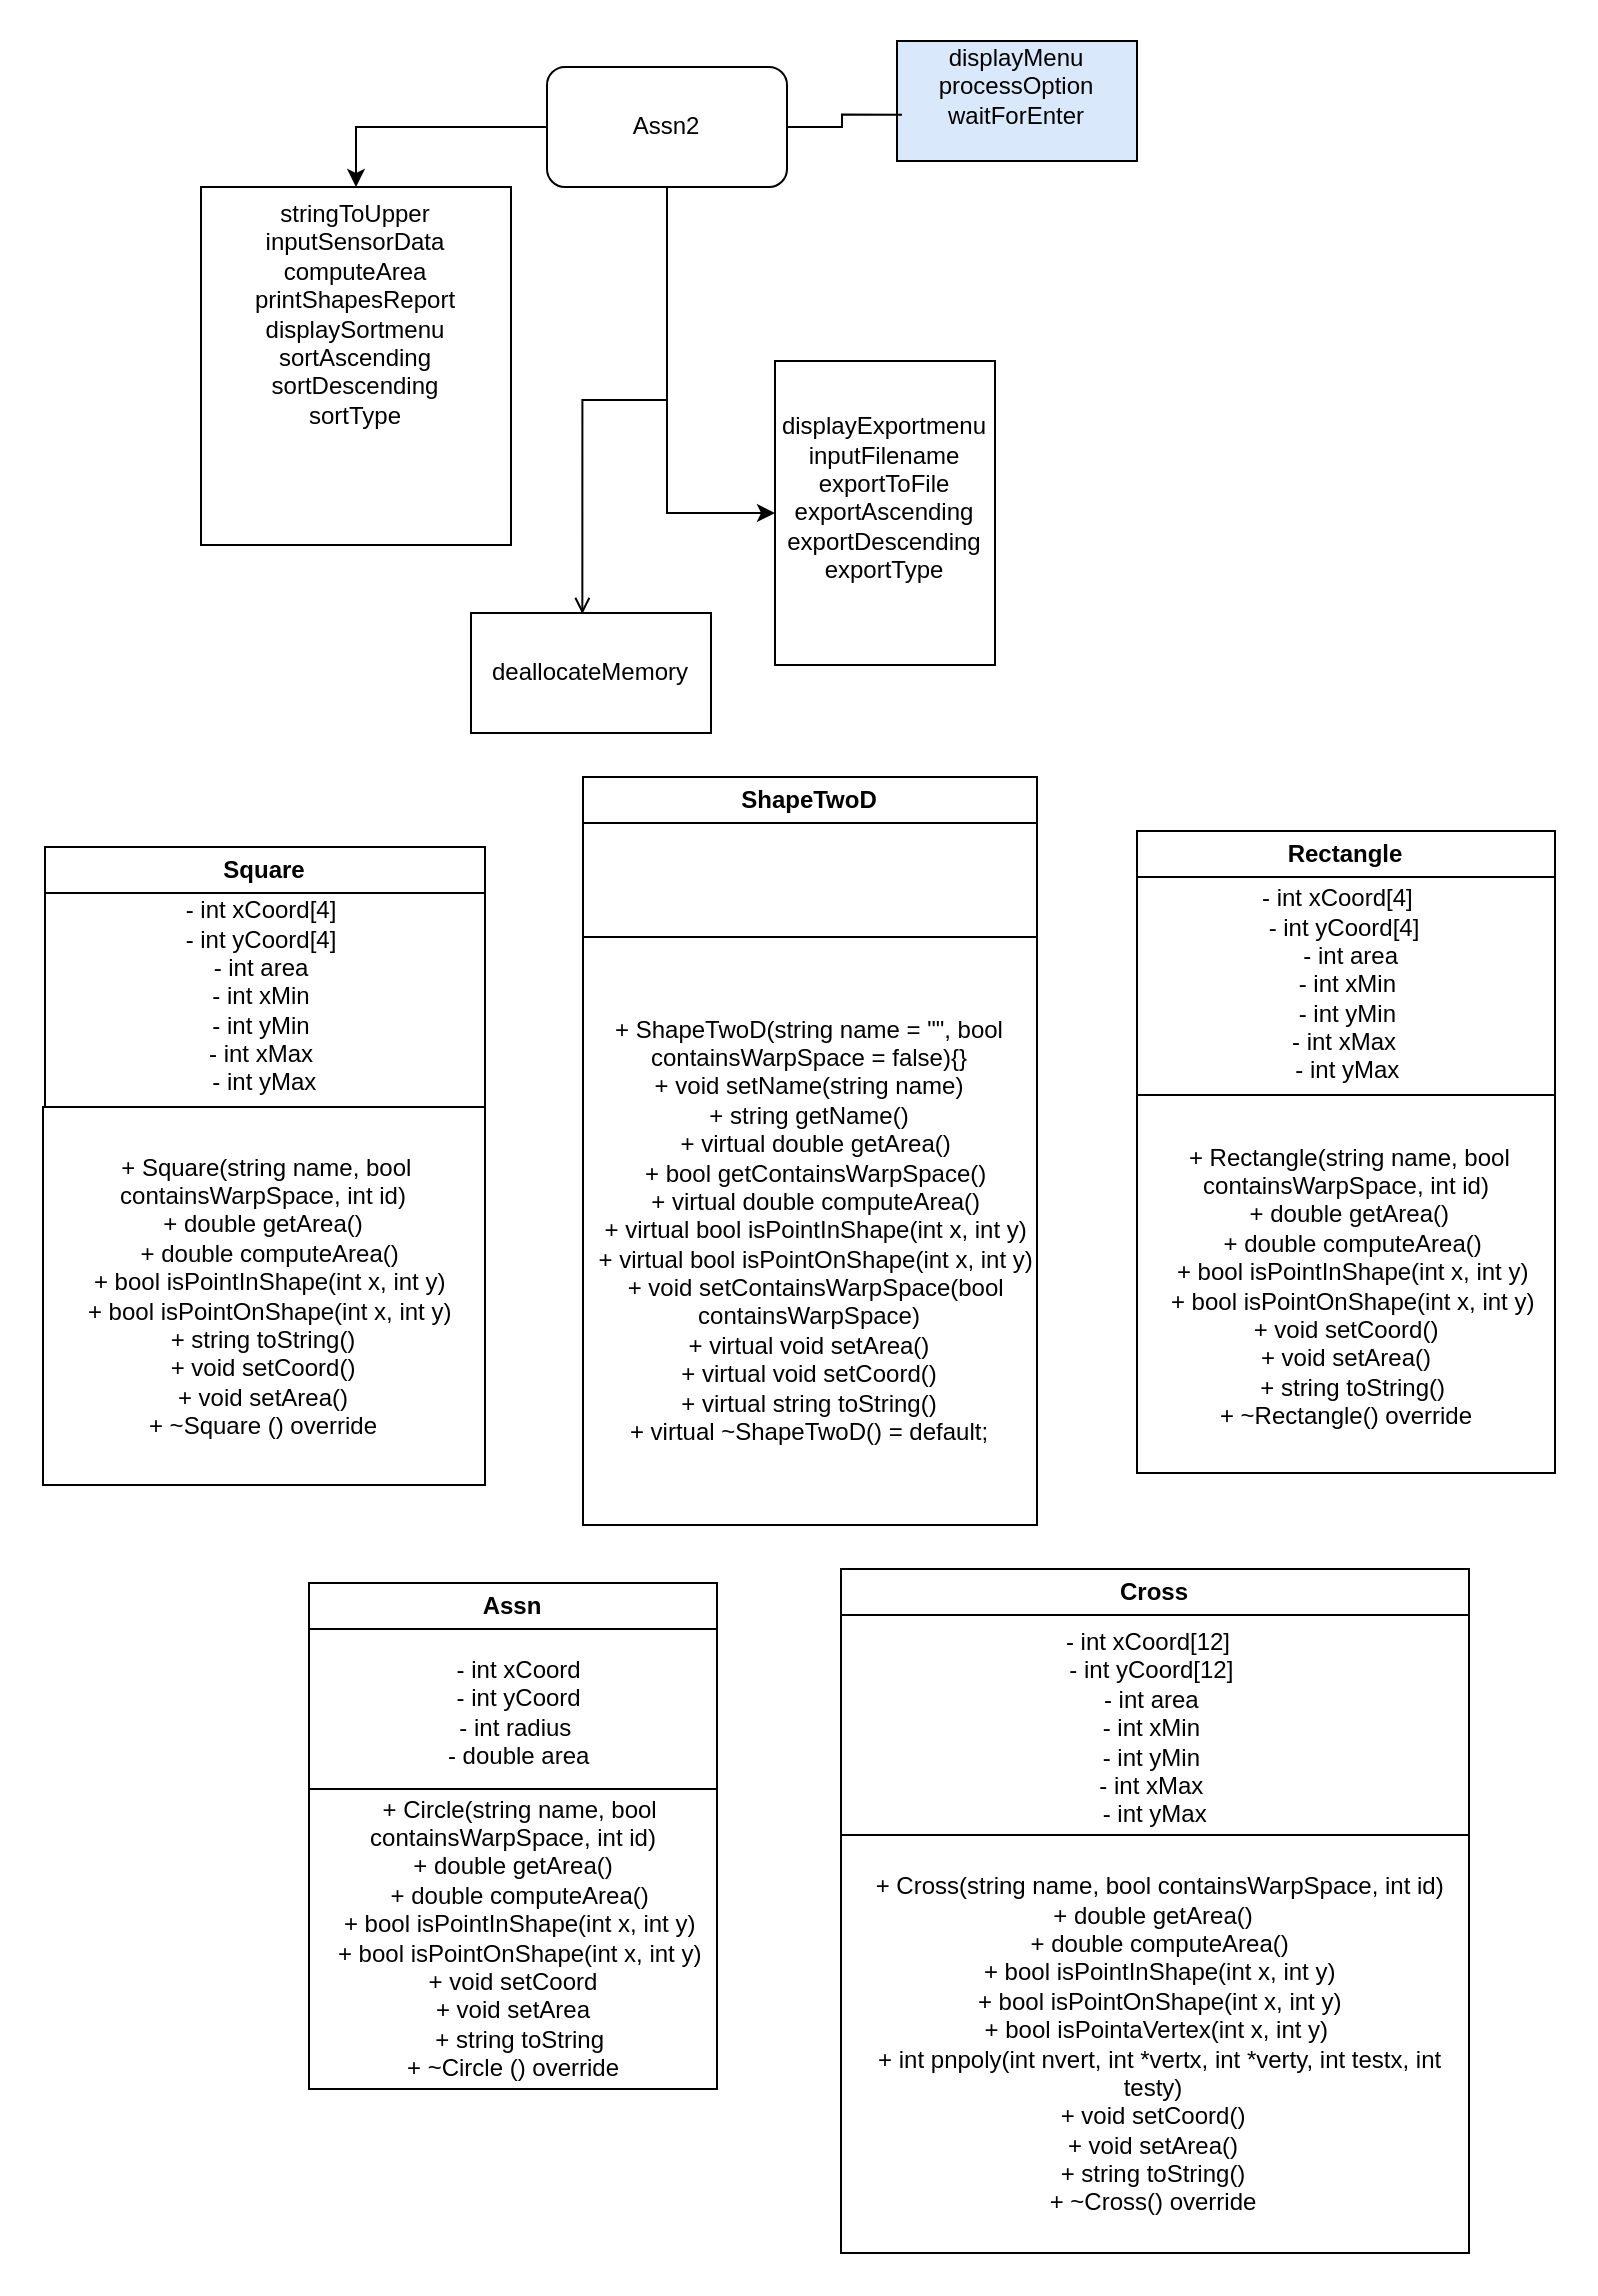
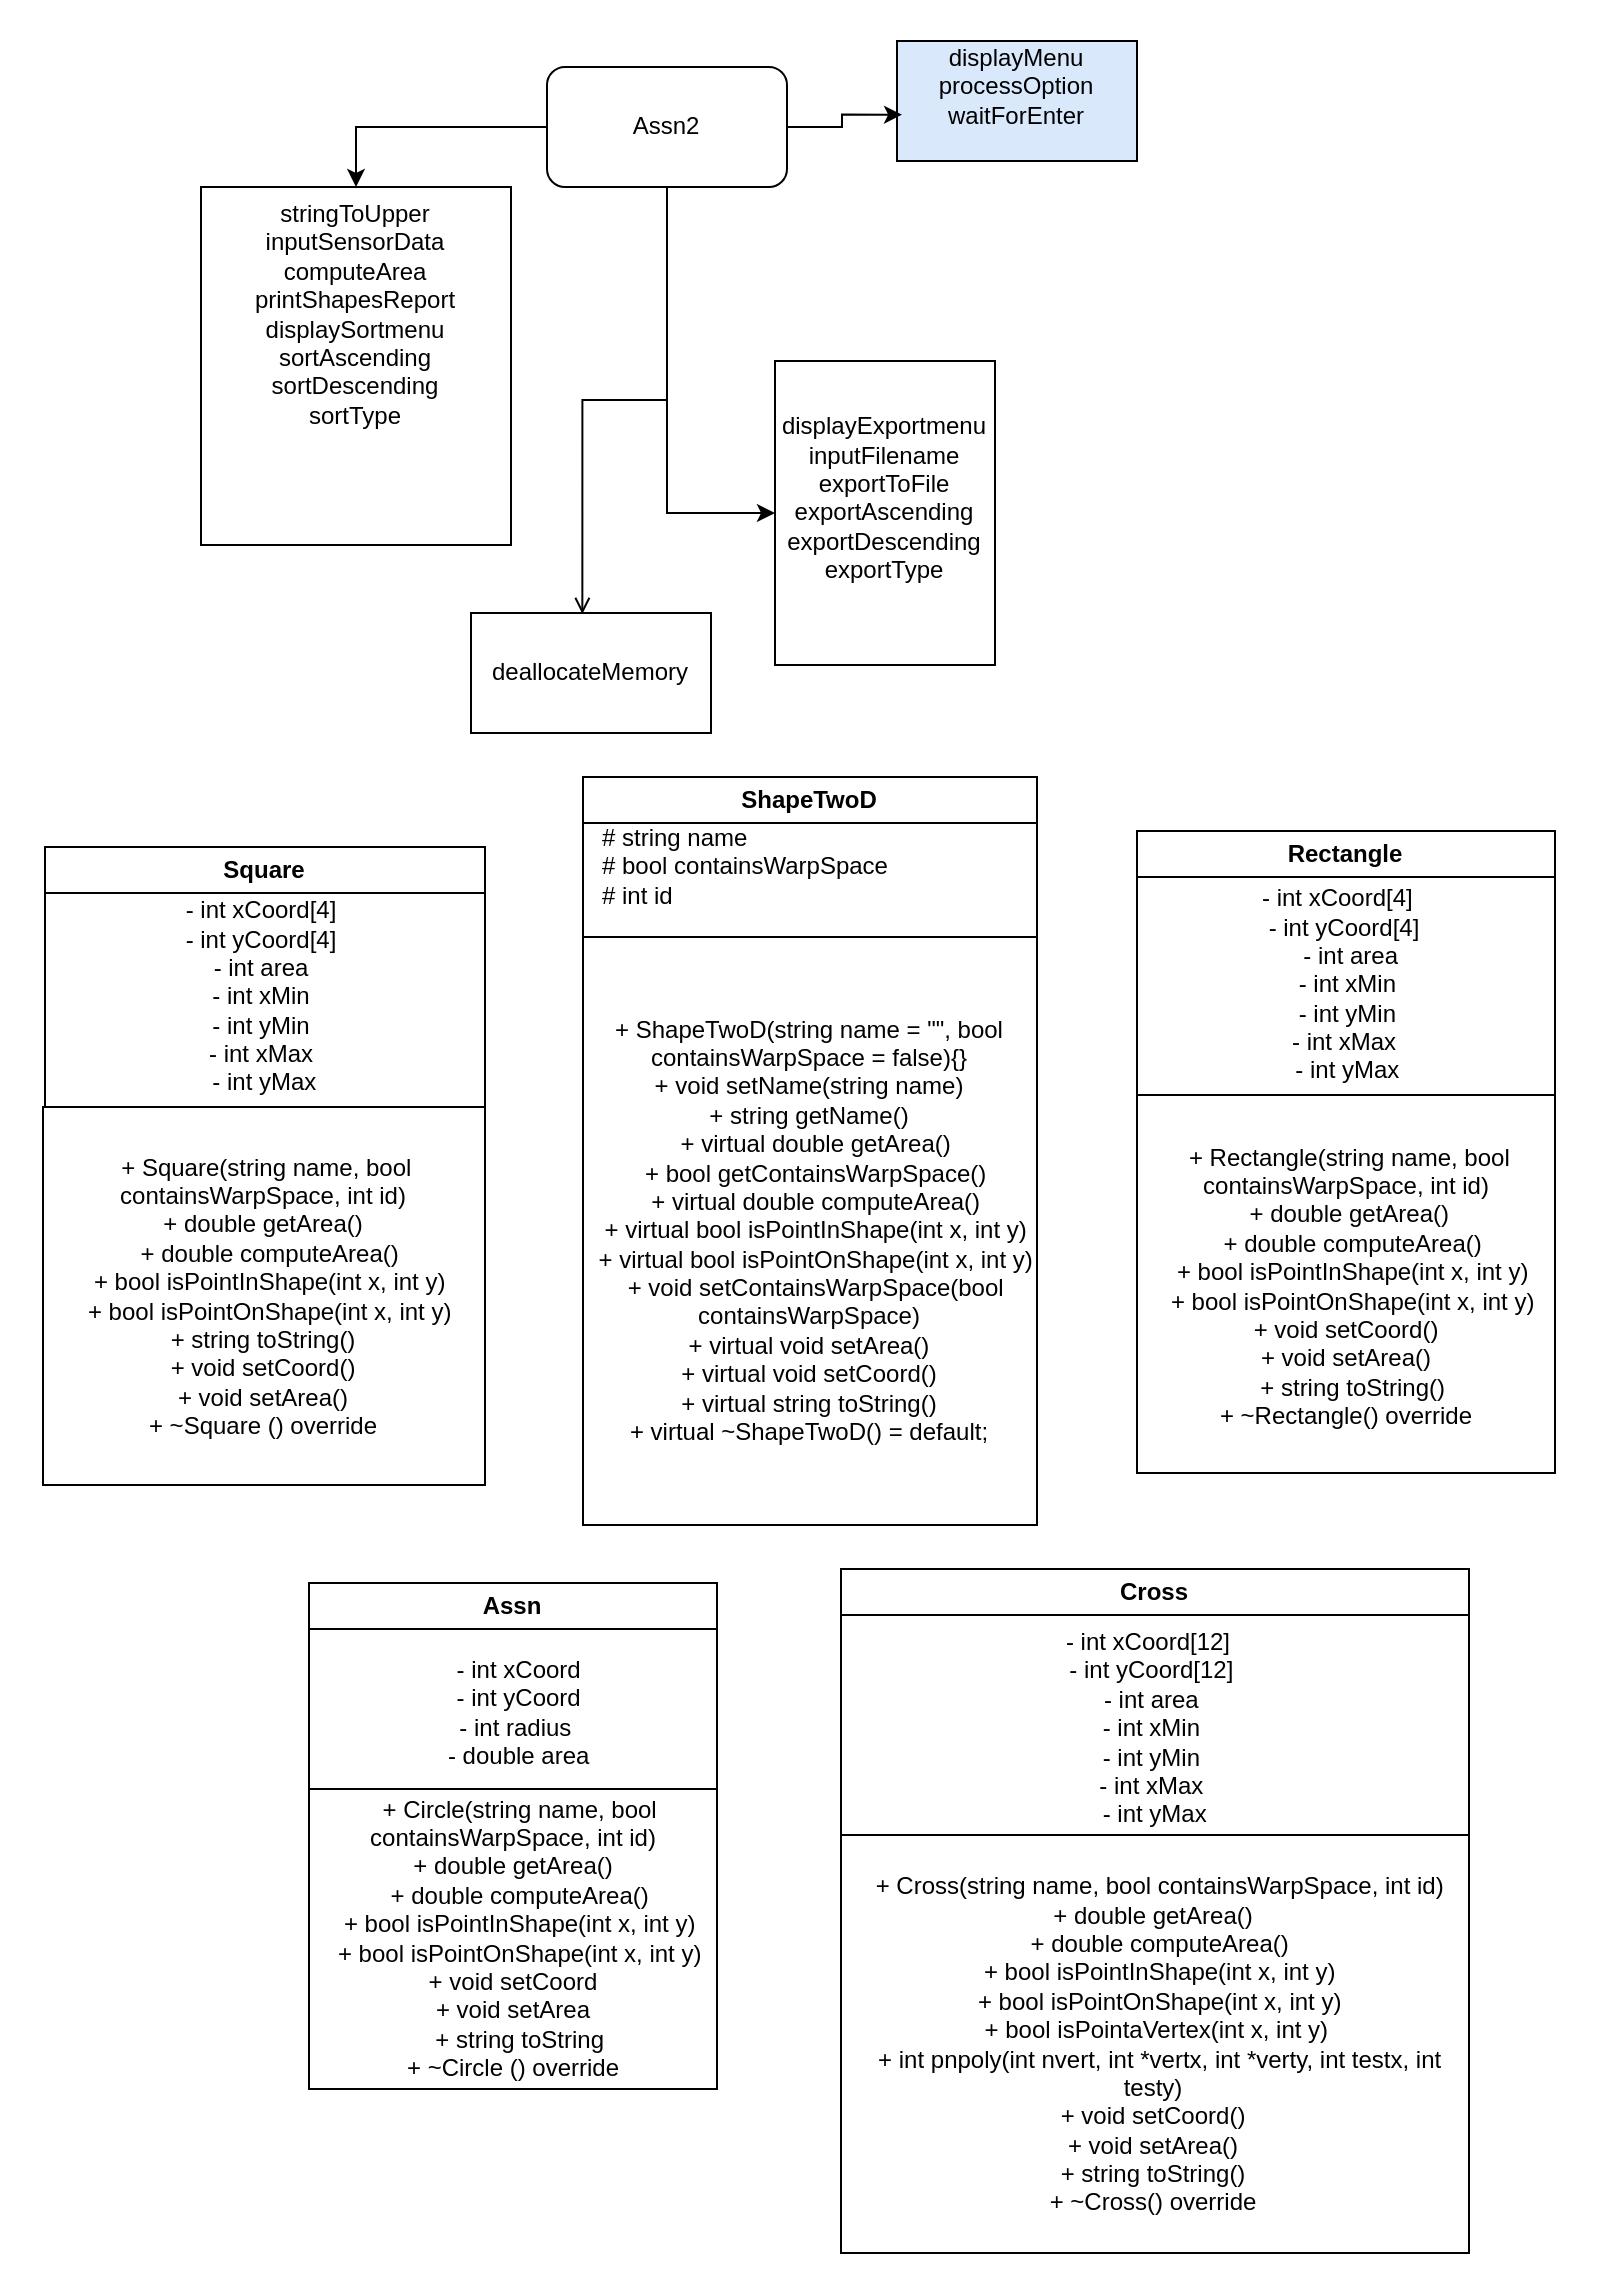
edge "displayMenu processOption waitForEnter" -- "Assn2": arrowhead none -> classic
node "# string name # bool containsWarpSpace # int id": added
